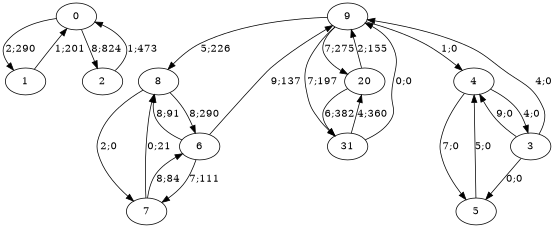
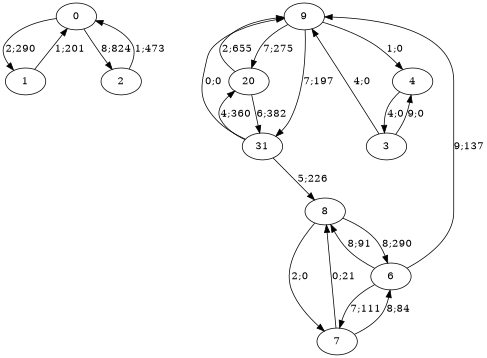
edge "9" -> "8": now "31" -> "8"
edge "20" -> "9": label "2;155" -> "2;655"
node "5": removed
